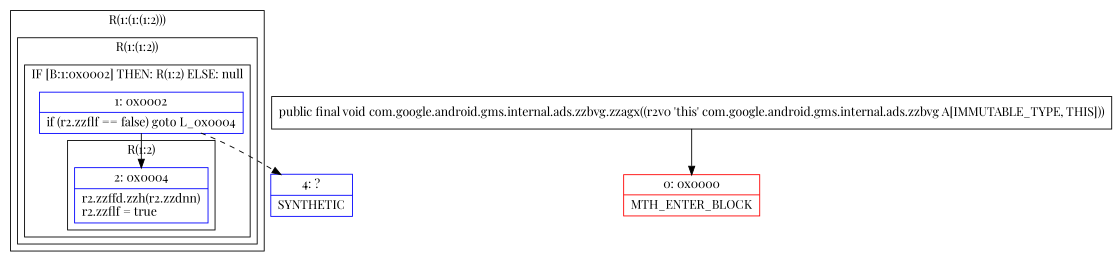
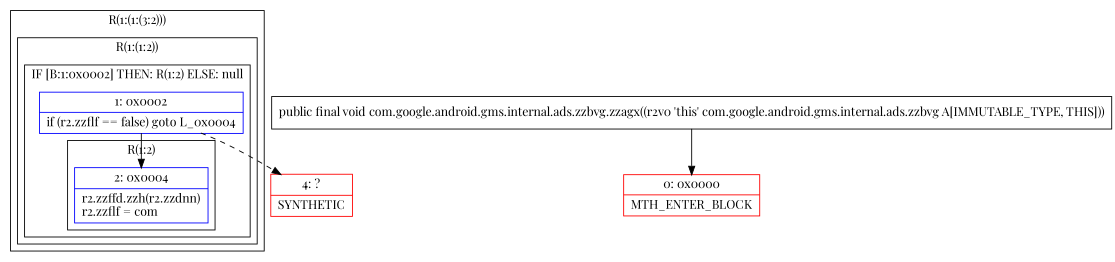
cluster "R(1:(1:(1:2)))": label "R(1:(1:(1:2)))" -> "R(1:(1:(3:2)))"
node "4: ?": color blue -> red
node "2: 0x0004": text "r2.zzflf = true" -> "r2.zzflf = com"
